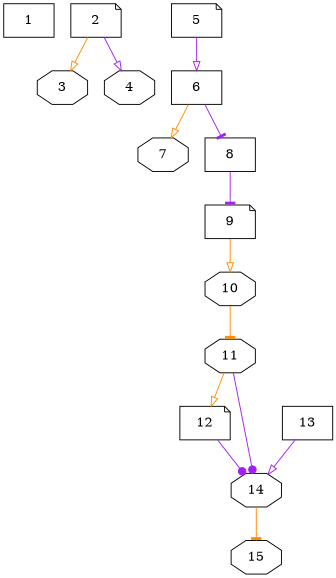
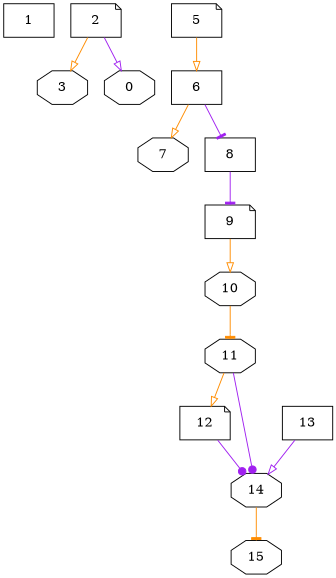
edge "5" -> "6": color purple -> darkorange
node "4": label "4" -> "0"
